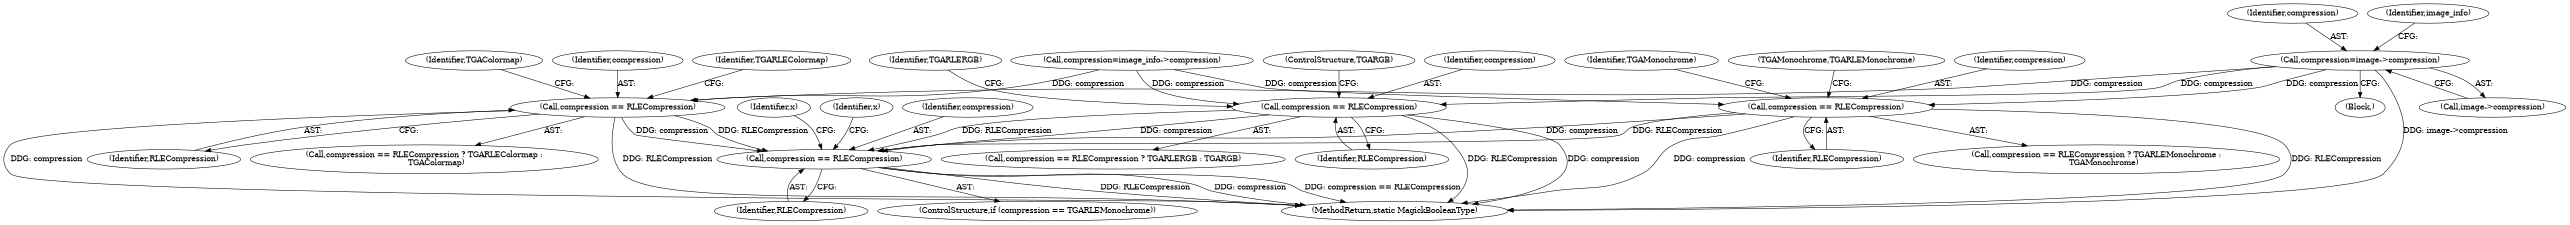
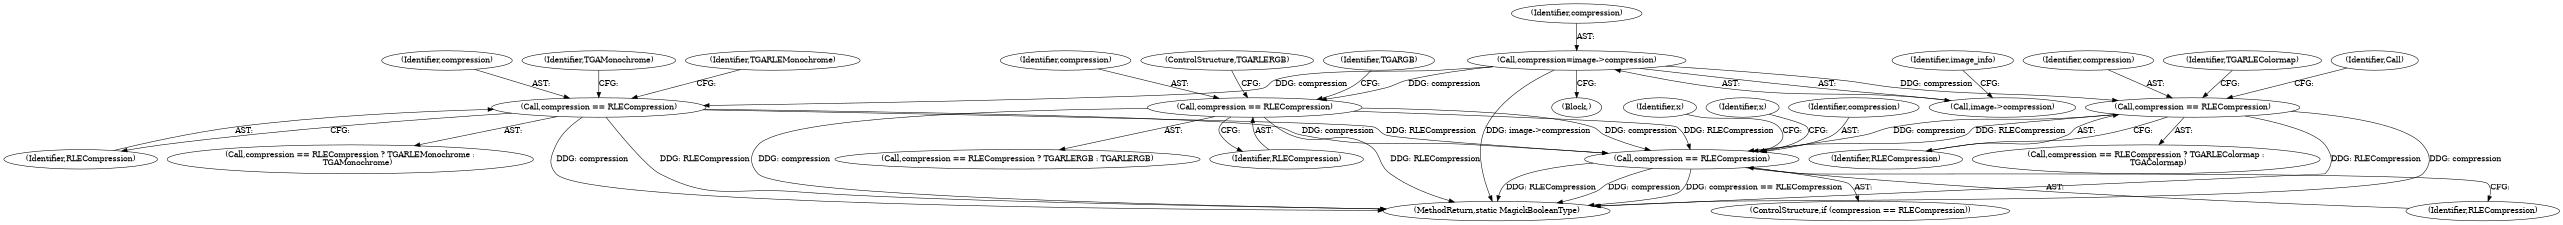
edge "(Identifier,image_info)" -> "(Call,compression=image->compression)": now "(Identifier,image_info)" -> "(Call,image->compression)"
node "(Identifier,TGAColormap)": label "(Identifier,TGAColormap)" -> "(Identifier,Call)"
node "(Identifier,TGARLERGB)": label "(Identifier,TGARLERGB)" -> "(ControlStructure,TGARLERGB)"
node "(Call,compression=image_info->compression)": removed
node "(ControlStructure,TGARGB)": label "(ControlStructure,TGARGB)" -> "(Identifier,TGARGB)"
node "(TGAMonochrome,TGARLEMonochrome)": label "(TGAMonochrome,TGARLEMonochrome)" -> "(Identifier,TGARLEMonochrome)"
edge "(Call,image->compression)" -> "(Call,compression=image->compression)": label "CFG: " -> "AST: "
node "(Call,compression == RLECompression ? TGARLERGB : TGARGB)": label "(Call,compression == RLECompression ? TGARLERGB : TGARGB)" -> "(Call,compression == RLECompression ? TGARLERGB : TGARLERGB)"
node "(ControlStructure,if (compression == TGARLEMonochrome))": label "(ControlStructure,if (compression == TGARLEMonochrome))" -> "(ControlStructure,if (compression == RLECompression))"
